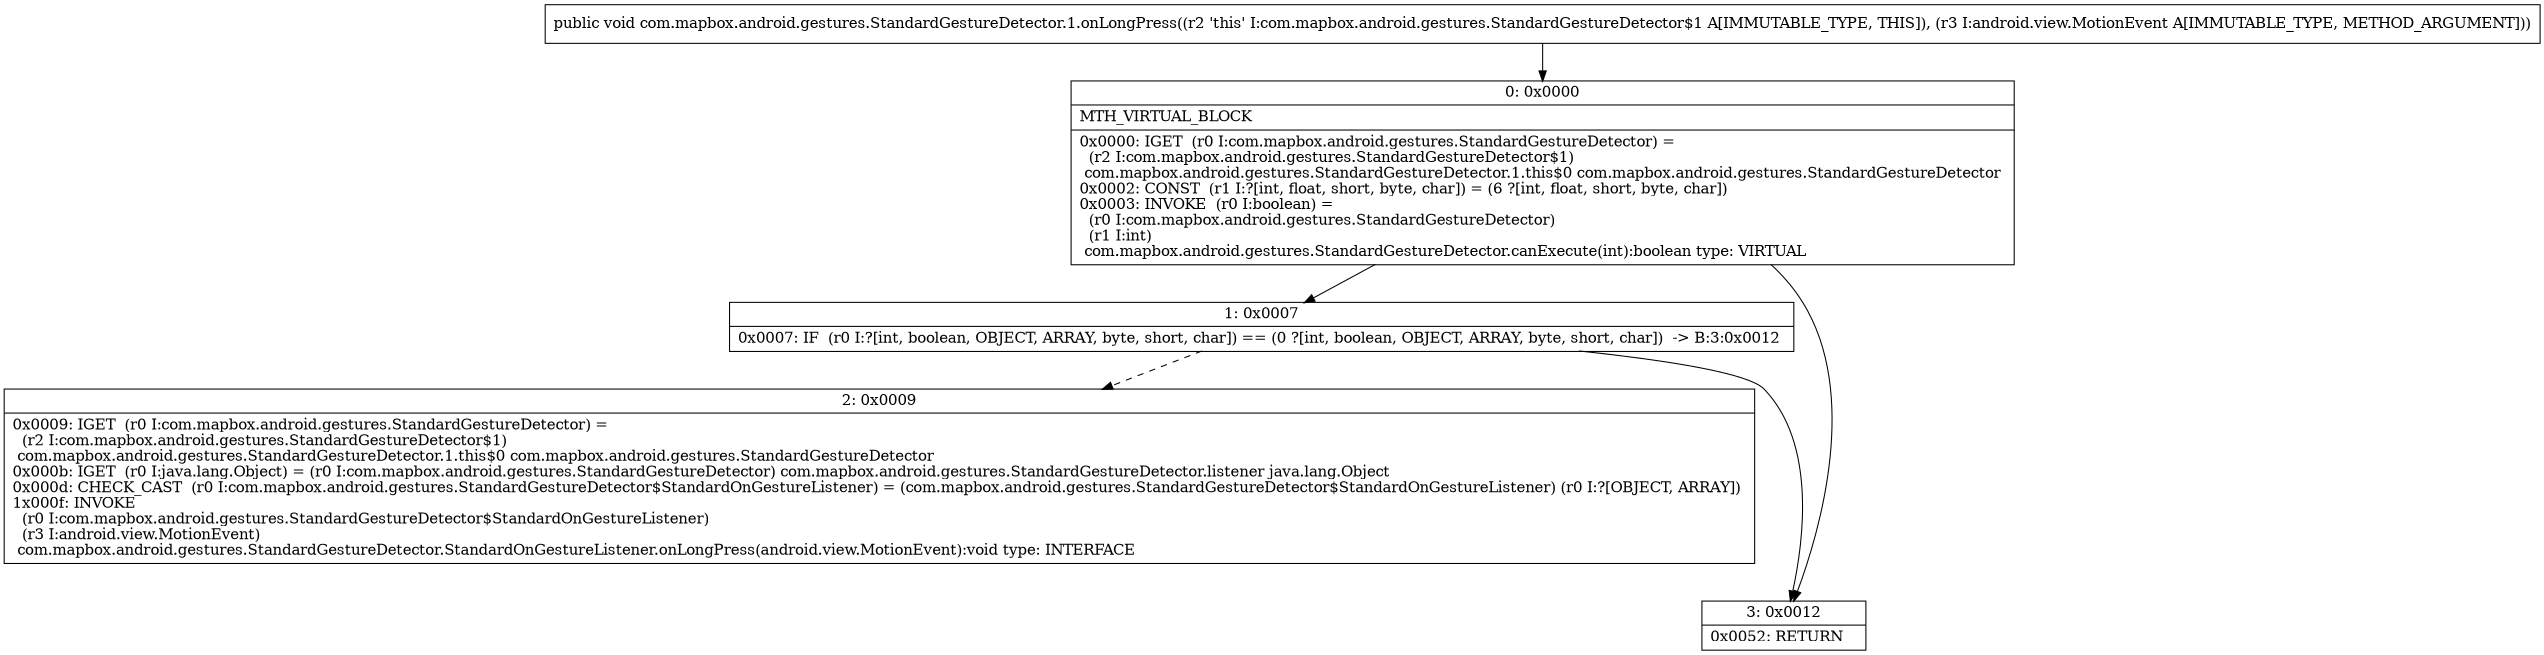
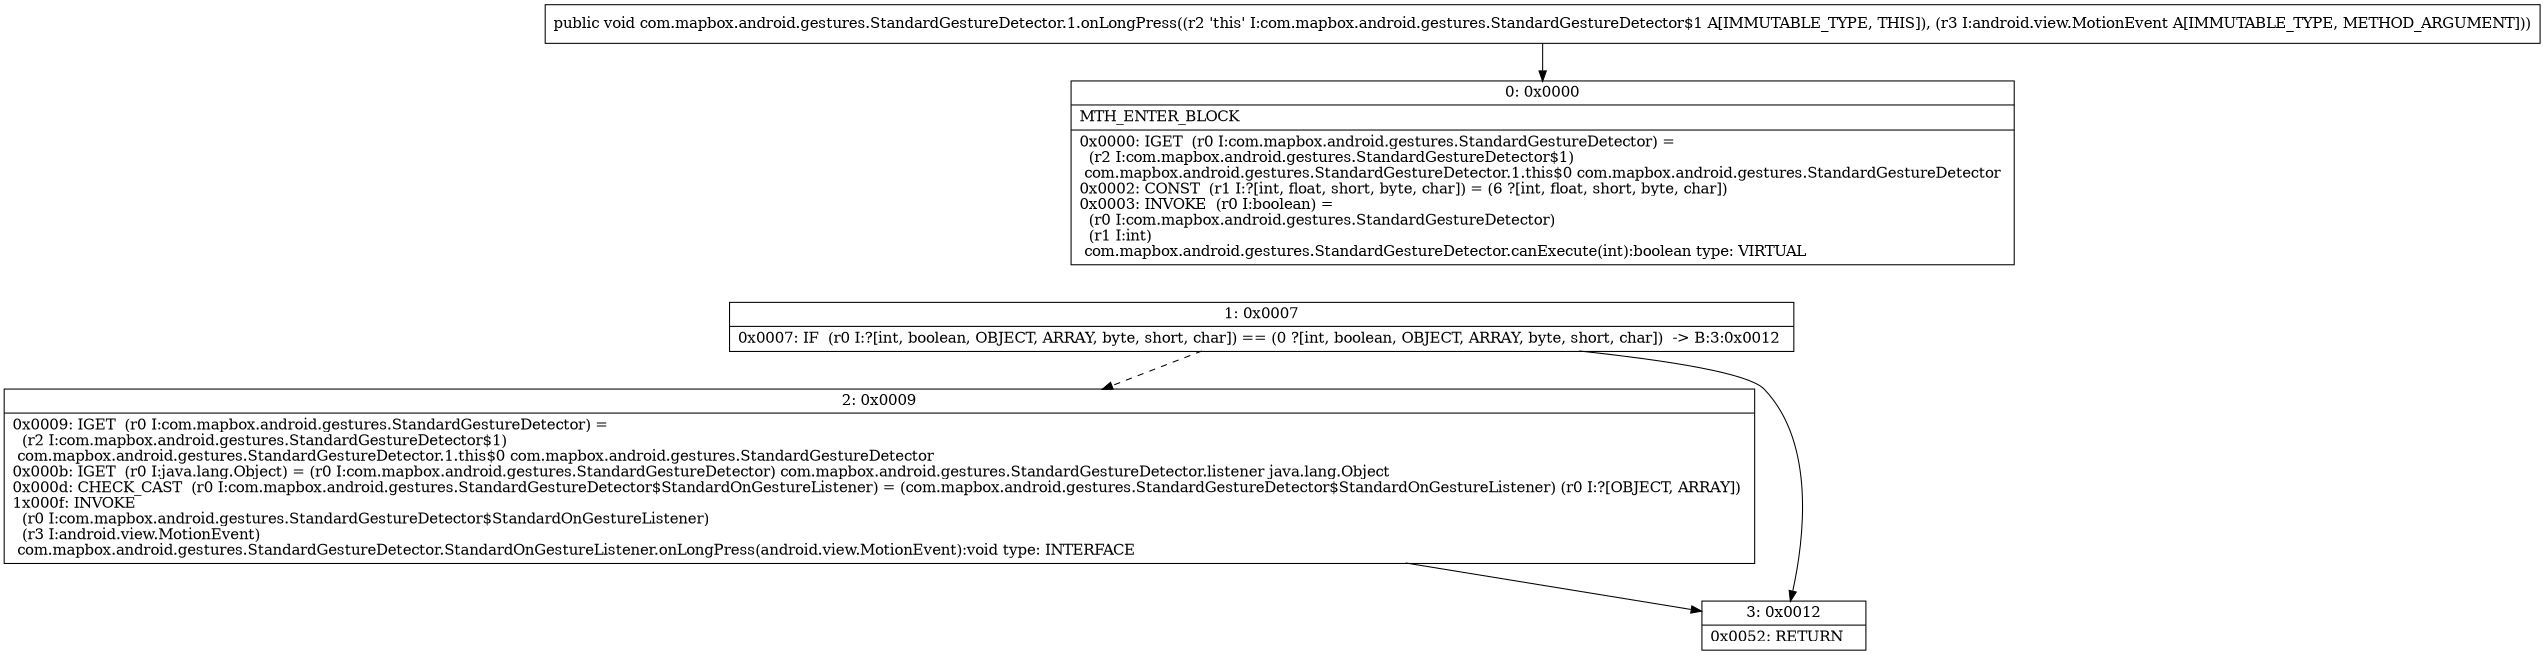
node "0: 0x0000": text "MTH_VIRTUAL_BLOCK" -> "MTH_ENTER_BLOCK"
edge "0: 0x0000" -> "1: 0x0007": removed
edge "0: 0x0000" -> "3: 0x0012": now "2: 0x0009" -> "3: 0x0012"
